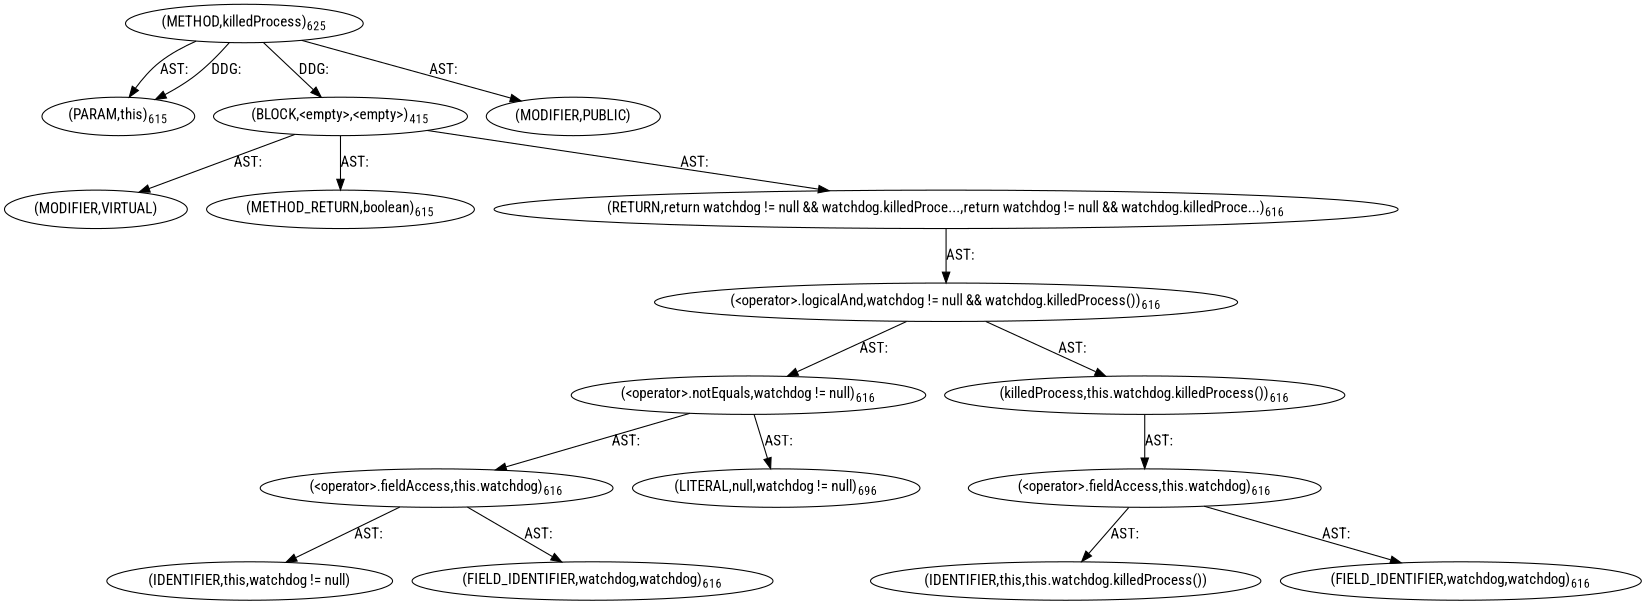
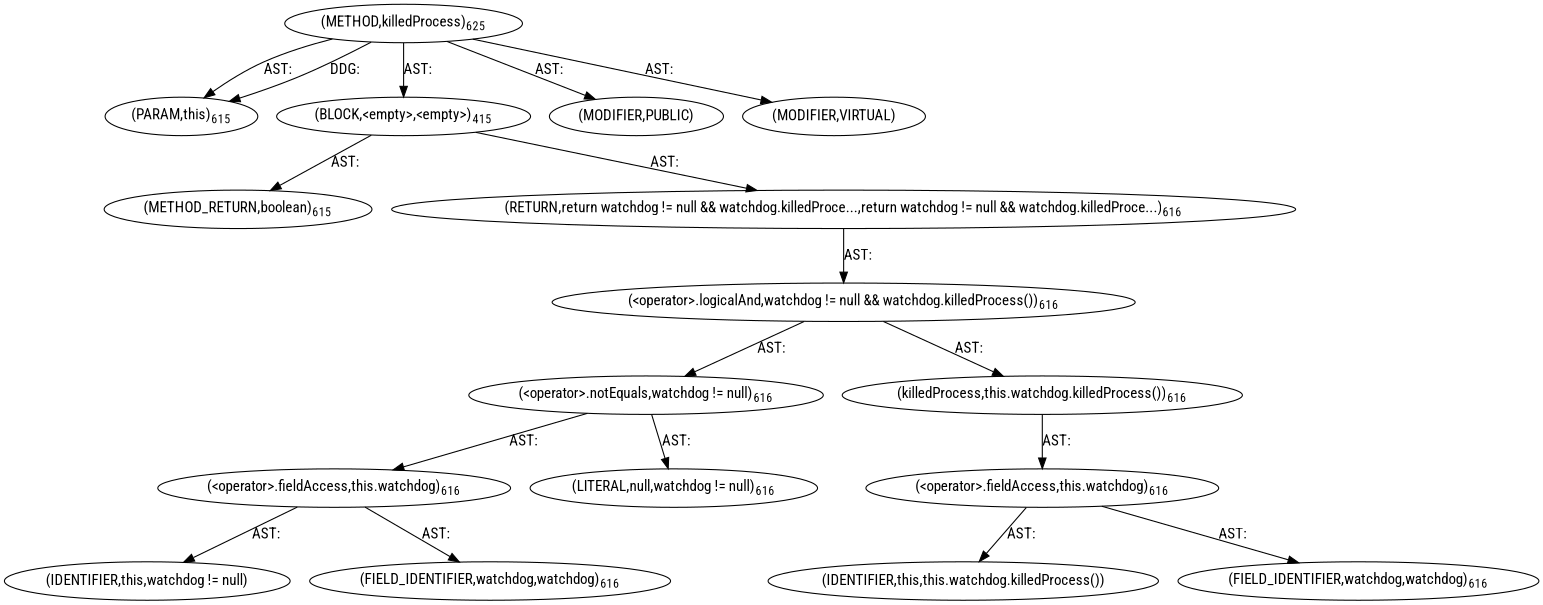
edge "(METHOD,killedProcess)" -> "(BLOCK,<empty>,<empty>)": label "DDG: " -> "AST: "
edge "(BLOCK,<empty>,<empty>)" -> "(MODIFIER,VIRTUAL)": now "(METHOD,killedProcess)" -> "(MODIFIER,VIRTUAL)"
node "(LITERAL,null,watchdog != null)": text "696" -> "616"
